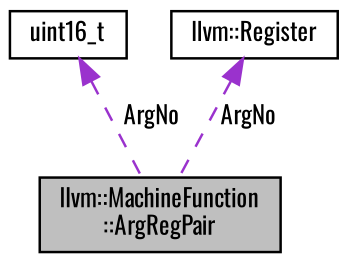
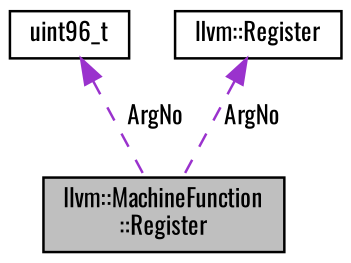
node "uint16_t": label "uint16_t" -> "uint96_t"
node "llvm::MachineFunction ::ArgRegPair": label "llvm::MachineFunction ::ArgRegPair" -> "llvm::MachineFunction ::Register"
